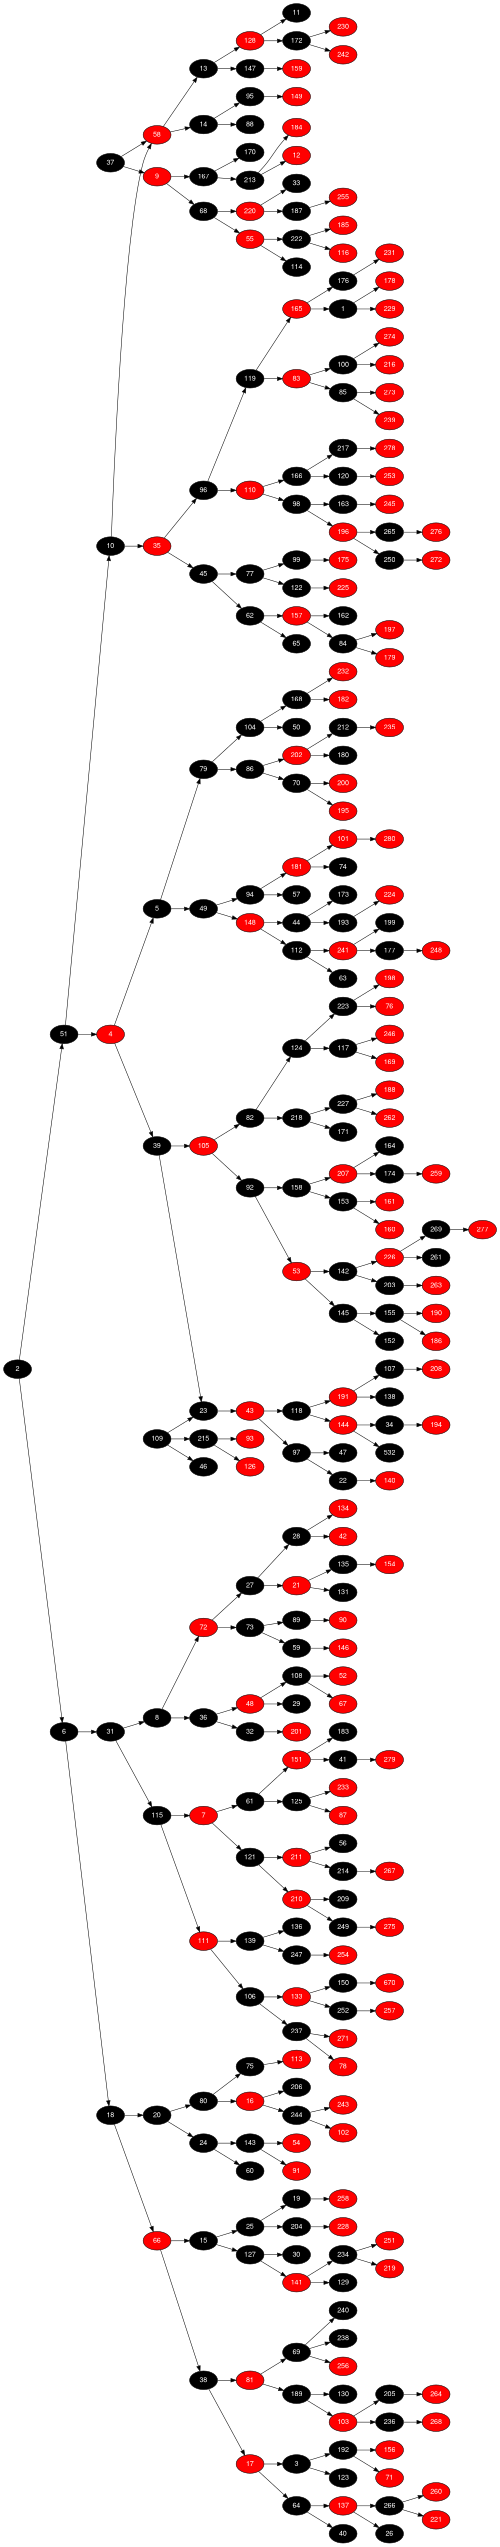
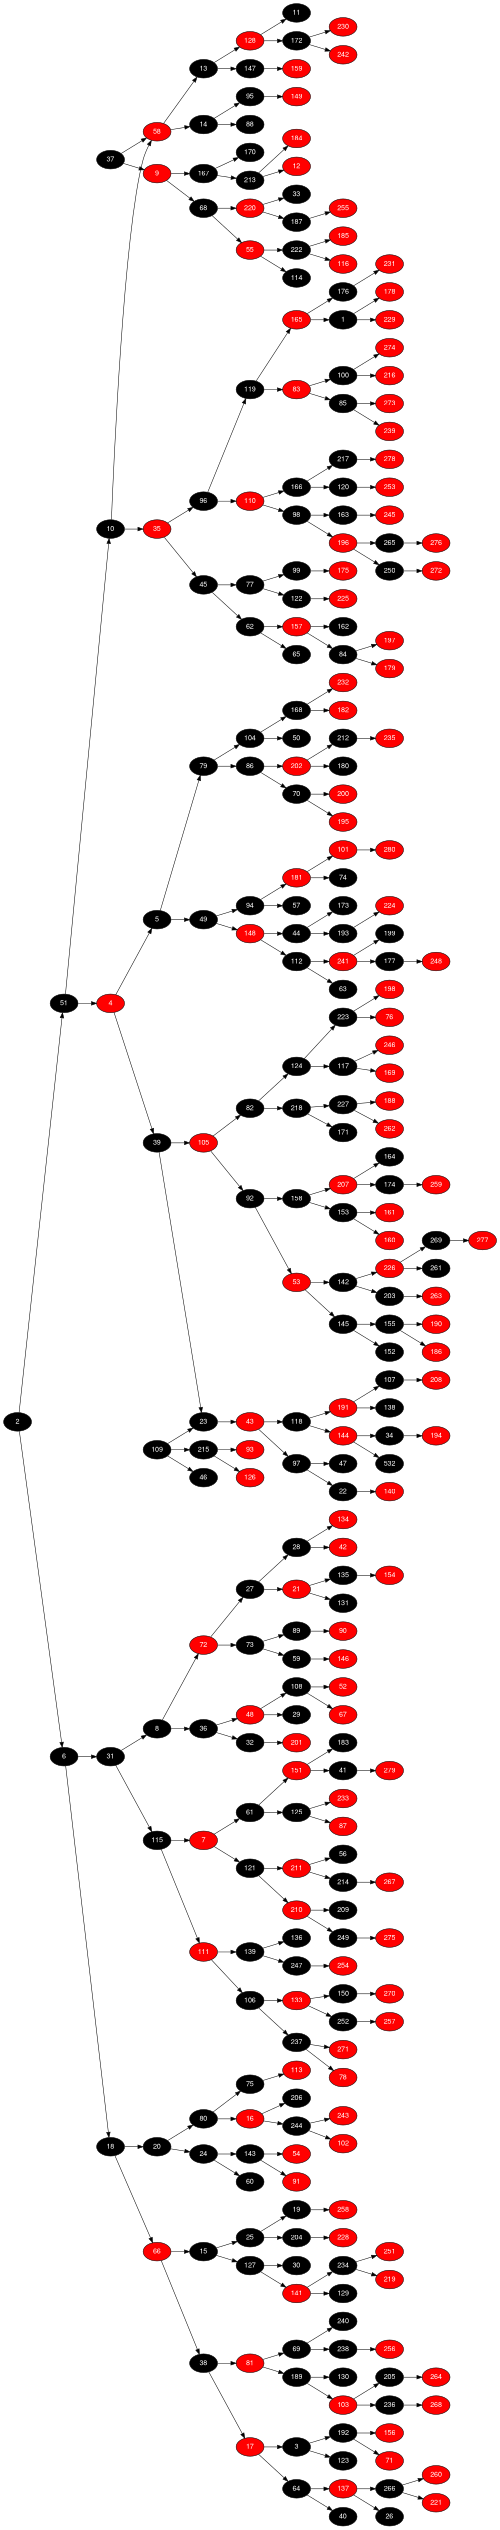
node "670": label "670" -> "270"
edge "69" -> "256": now "238" -> "256"
